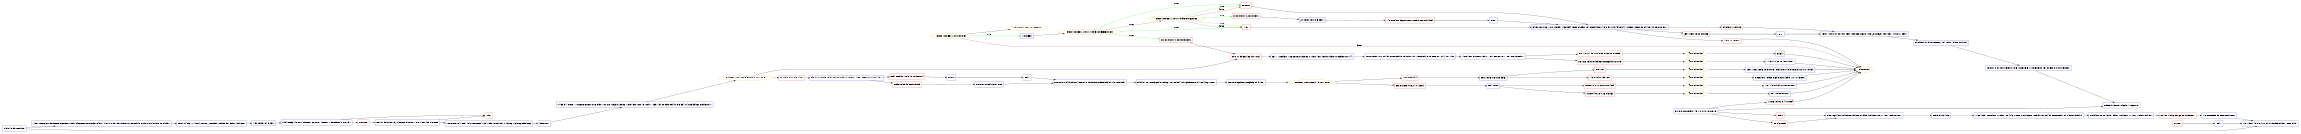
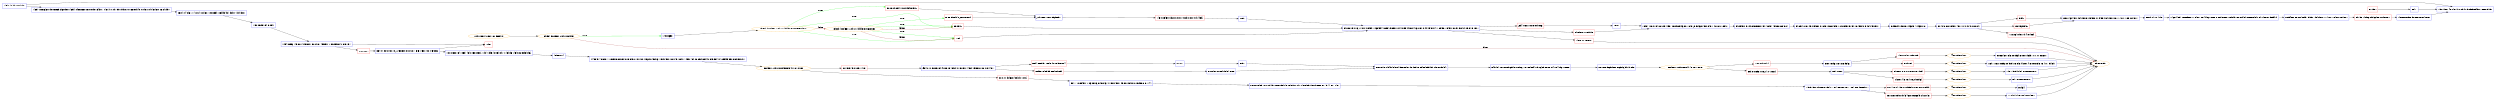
edge "Check boolean ArthurMiddleNamePetersham" -> "Check boolean ArthurMiddleNameJames": label "true" -> "false"
edge "Check boolean ArthurSoldier" -> "ArthurRank4Convo4 begins.": reversed
edge "Oo co chodzi z Pomściborem?" -> "Po tym dołączyłeś do MSR?": now "Oo co chodzi z Pomściborem?" -> "Już zaczynam się bać..."
edge "Szybko poznałem, ile w tym było prawdy." -> "Oddać życie za Księcia i Księstwo.": reversed
